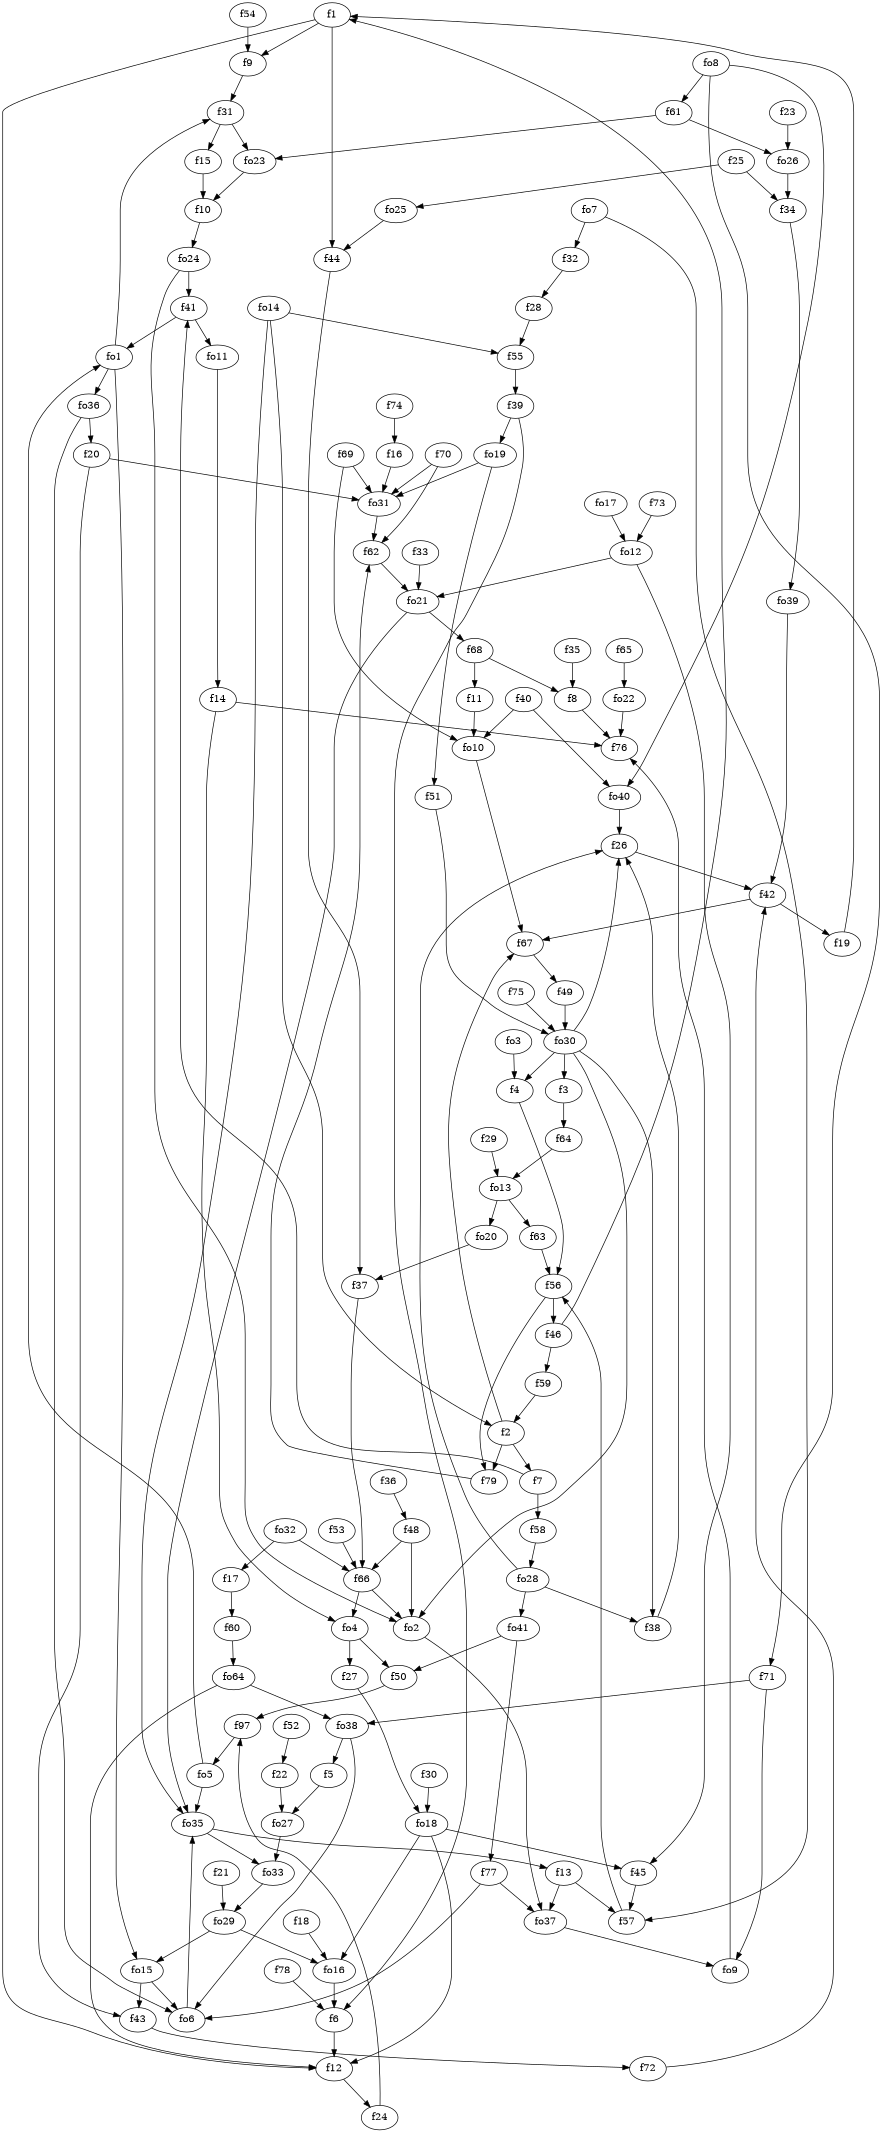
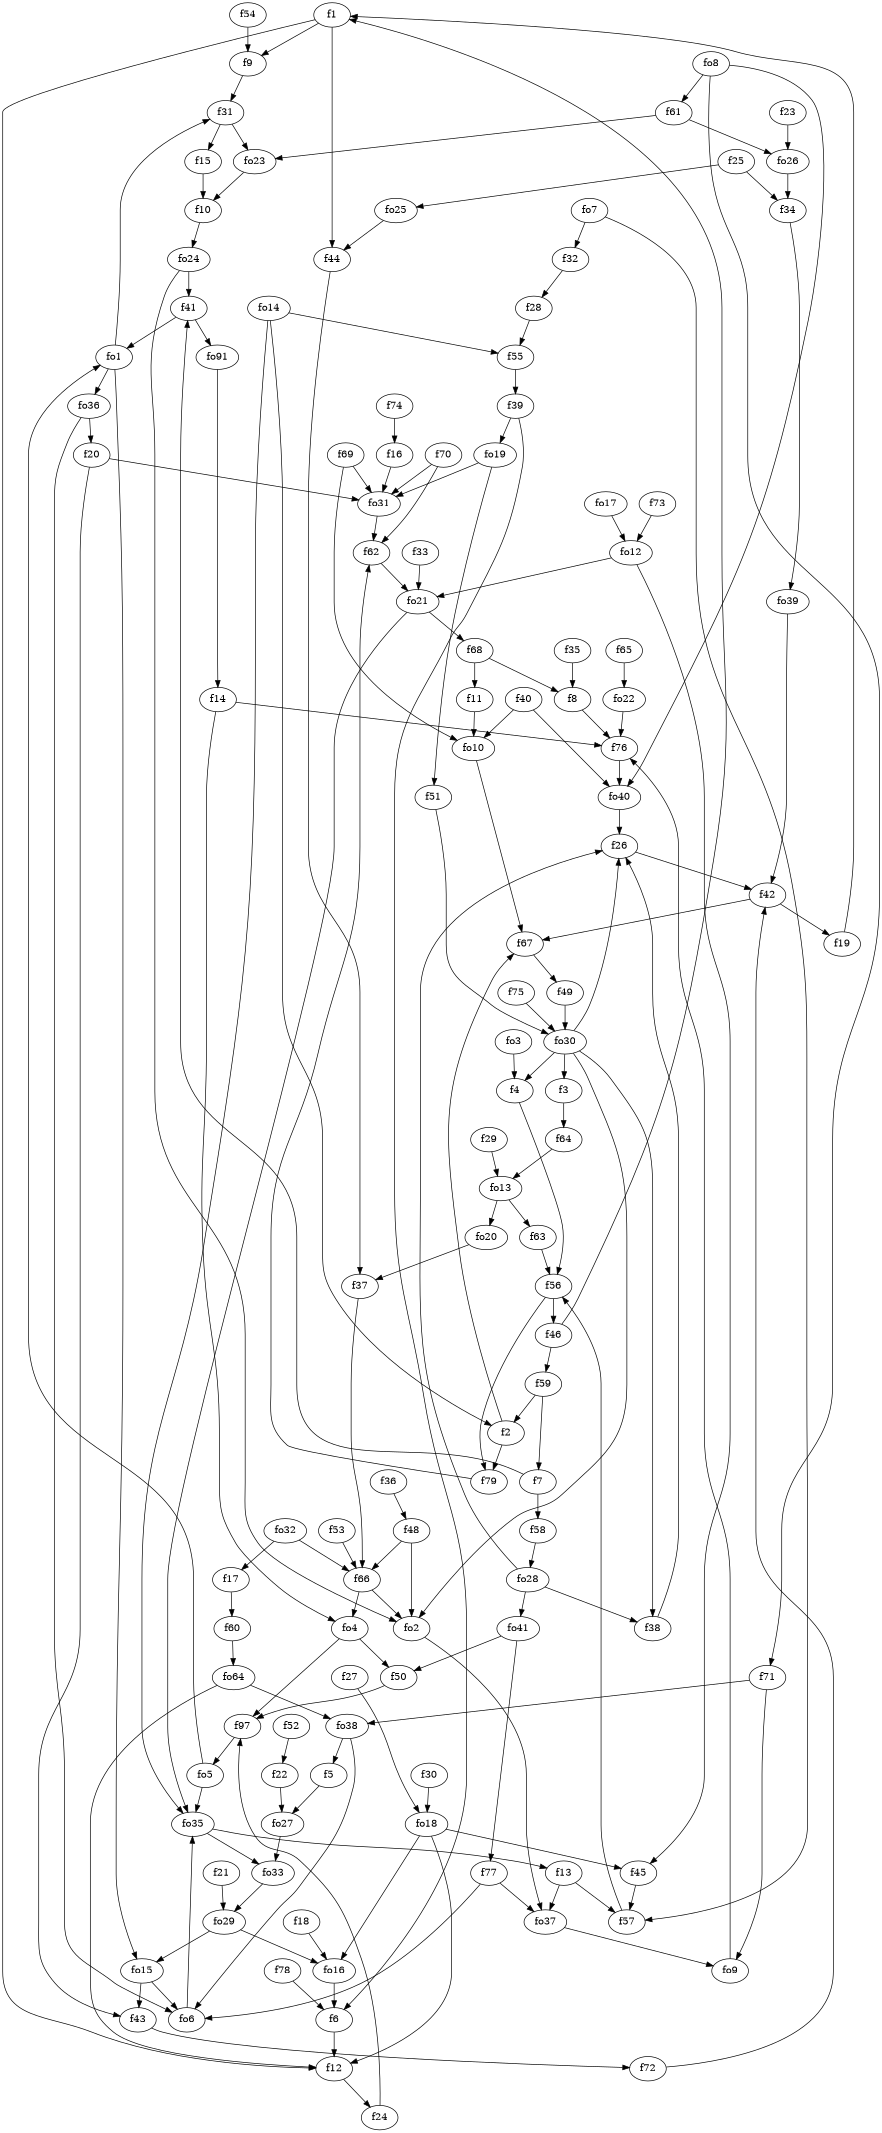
node "fo11": label "fo11" -> "fo91"
edge "f76" -> "fo40": added
edge "f2" -> "f7": now "f59" -> "f7"
edge "fo4" -> "f27": now "fo4" -> "f97"
